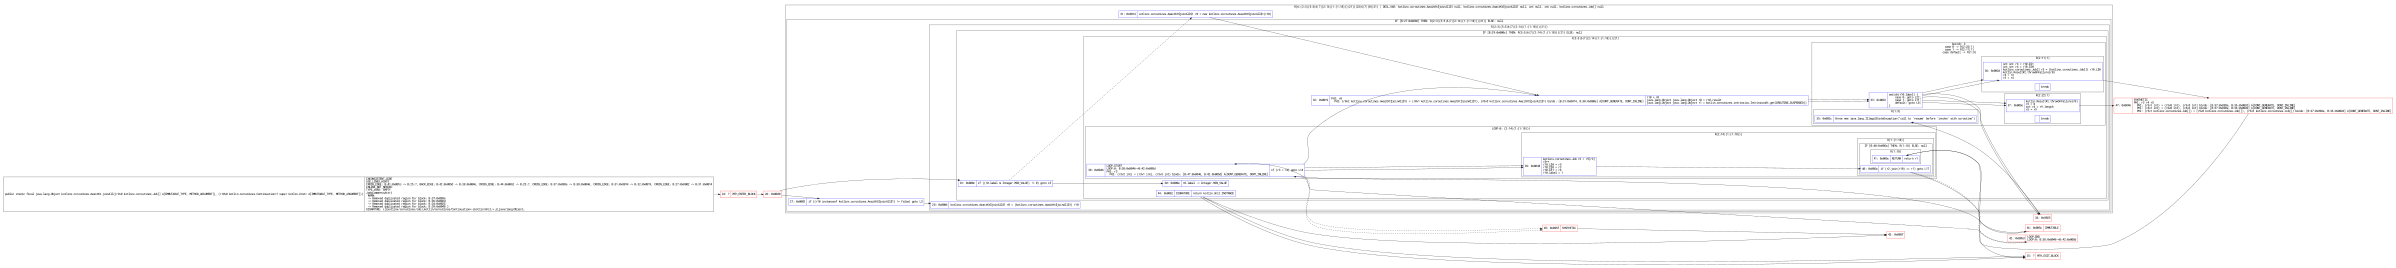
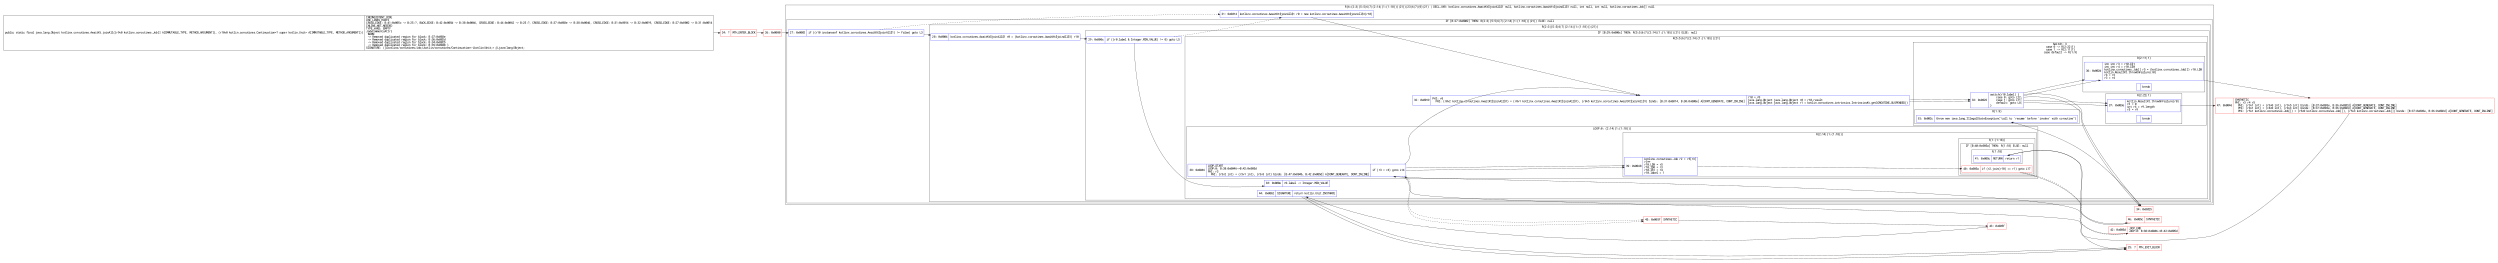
edge "27: 0x0002" -> "31: 0x0014": added
node "40: 0x005a": color blue -> red
edge "26: 0x0000" -> "29: 0x000c": now "28: 0x0004" -> "29: 0x000c"
node "46: 0x005c": text "IMMUTABLE" -> "SYNTHETIC"
edge "44: 0x0062" -> "43: 0x005f": reversed
